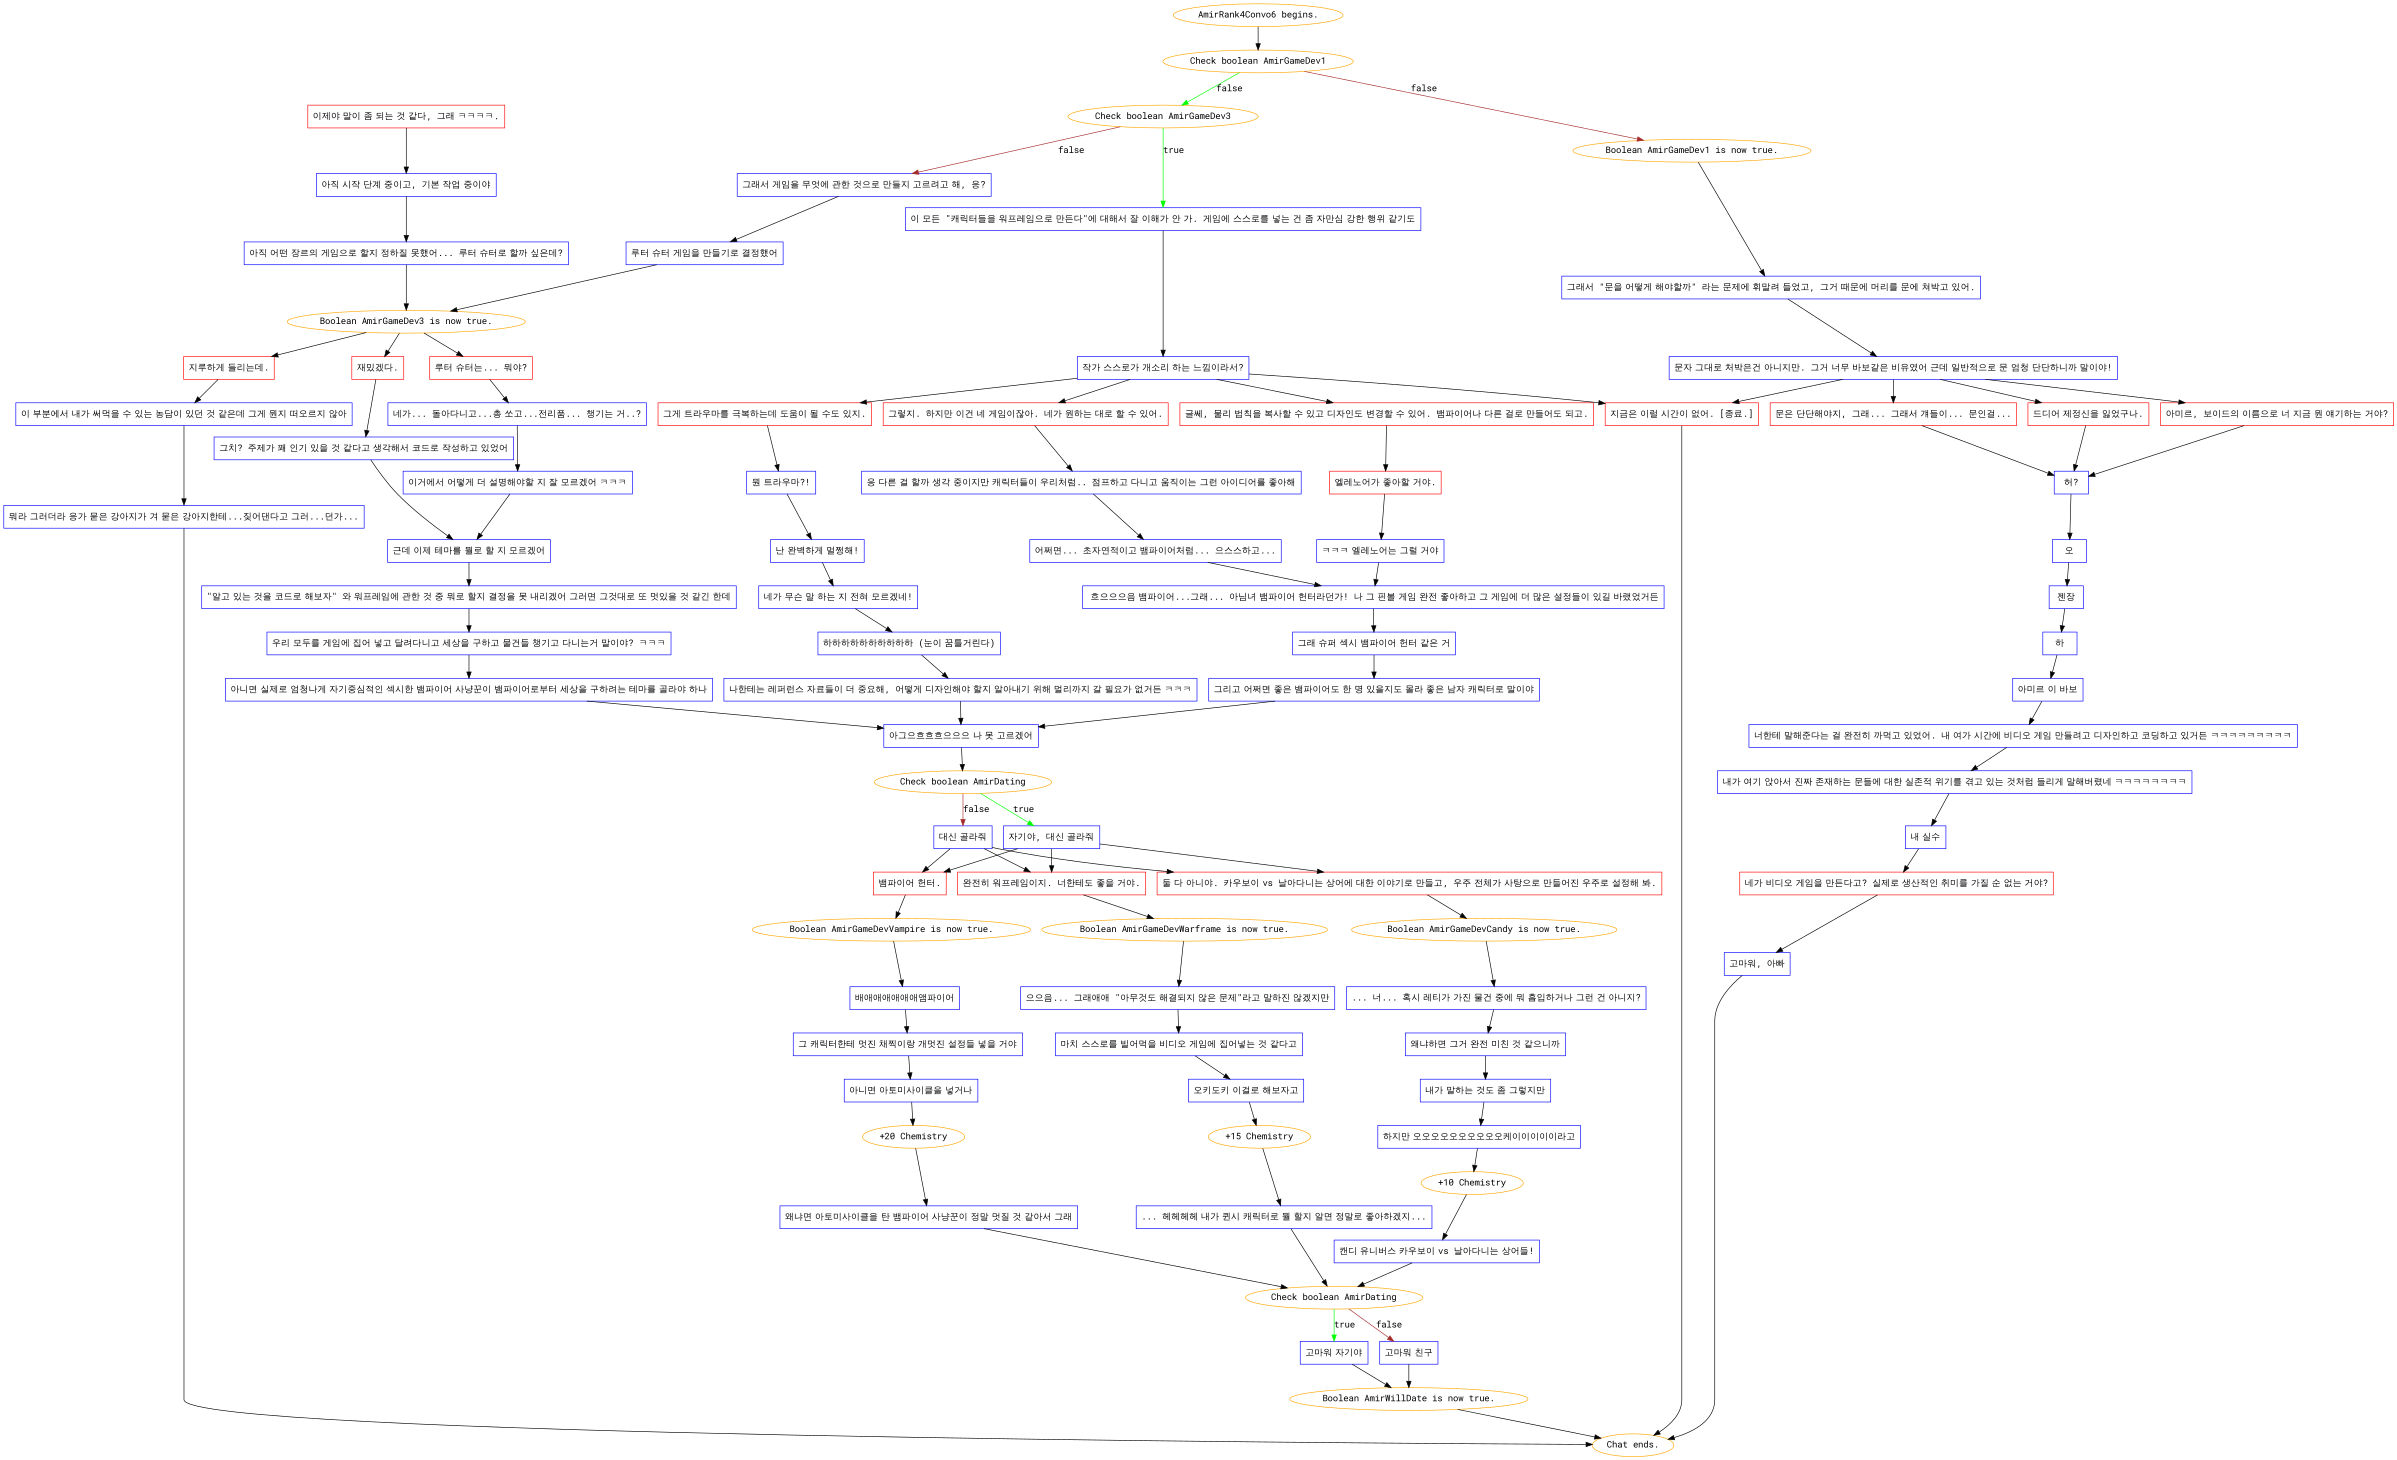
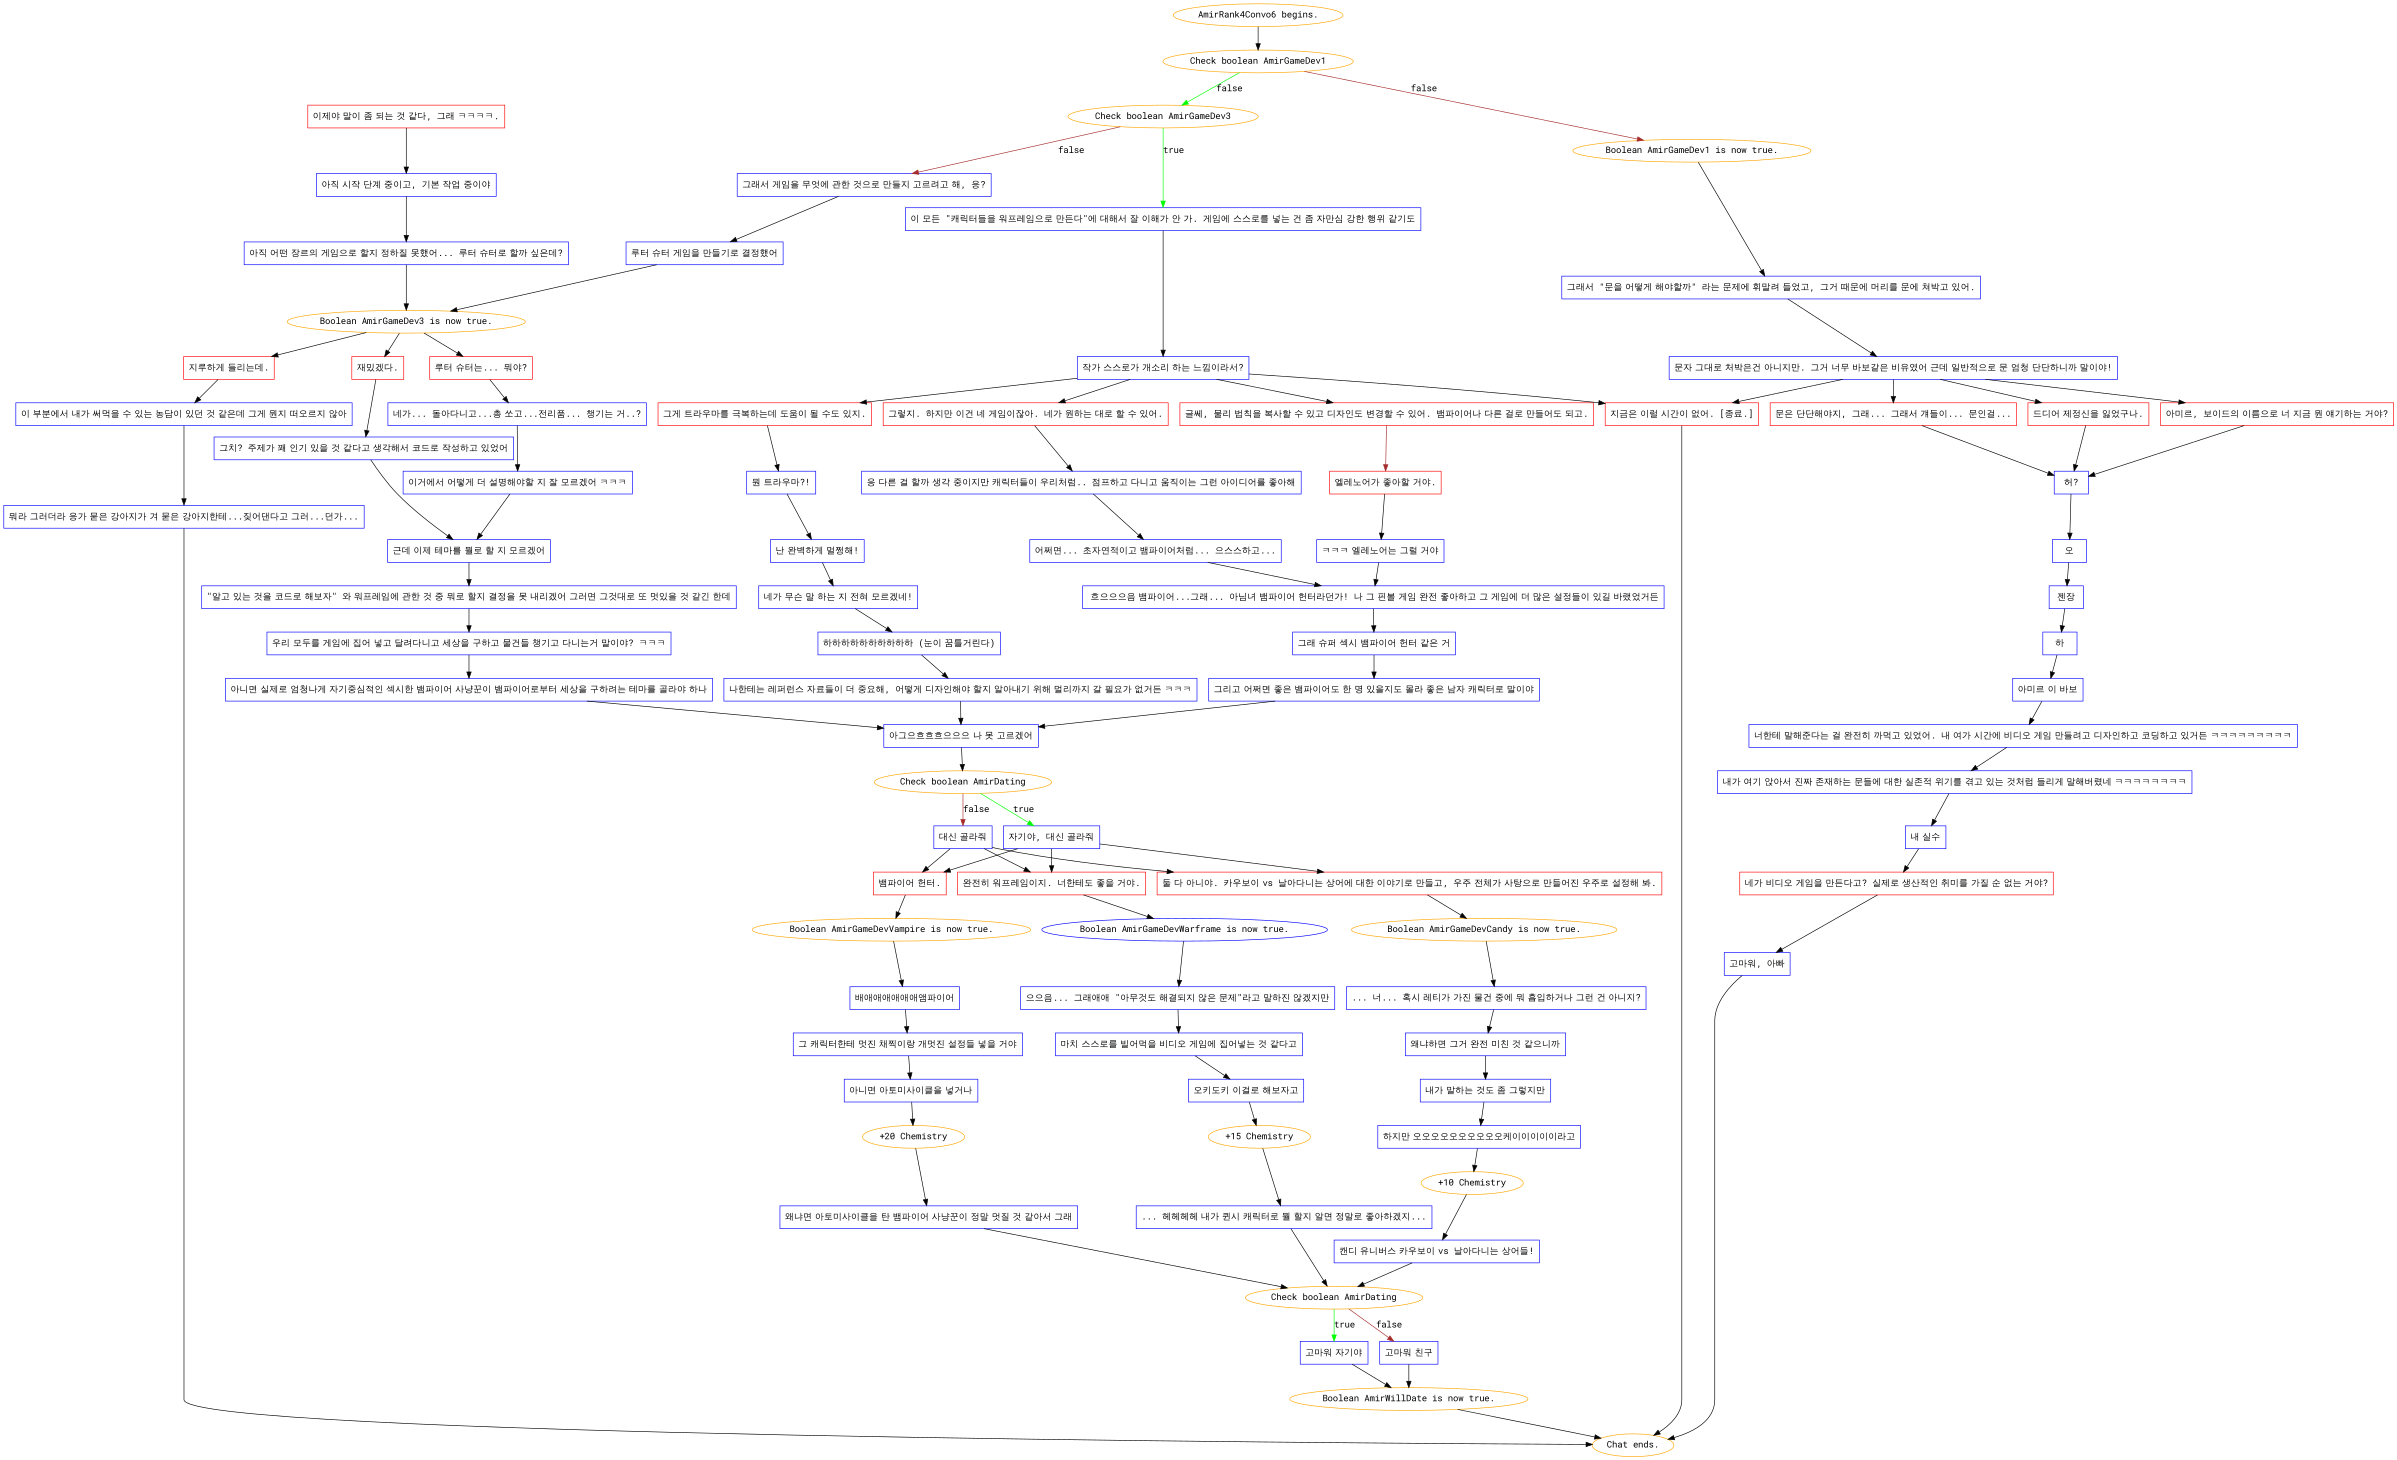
edge "글쎄, 물리 법칙을 복사할 수 있고 디자인도 변경할 수 있어. 뱀파이어나 다른 걸로 만들어도 되고." -> "엘레노어가 좋아할 거야.": color black -> brown
node "Boolean AmirGameDevWarframe is now true.": color orange -> blue
